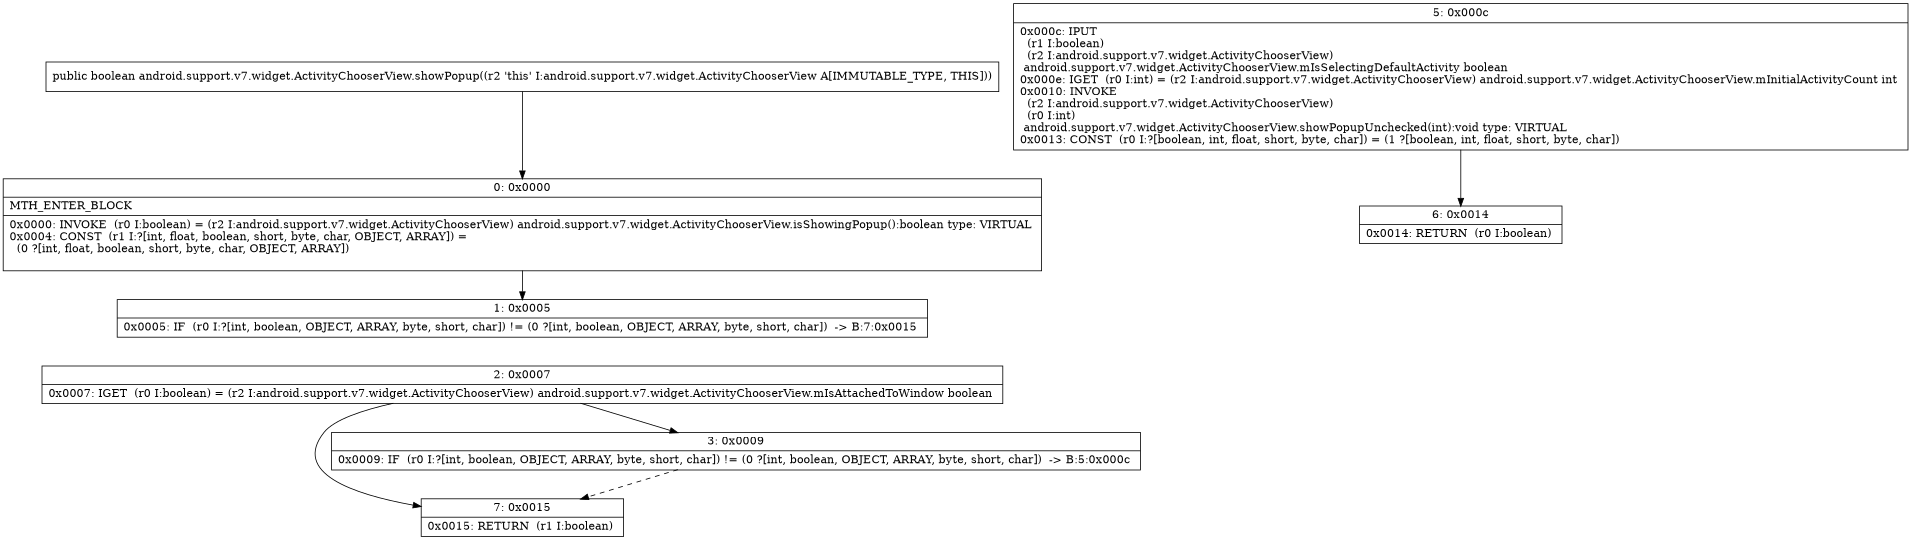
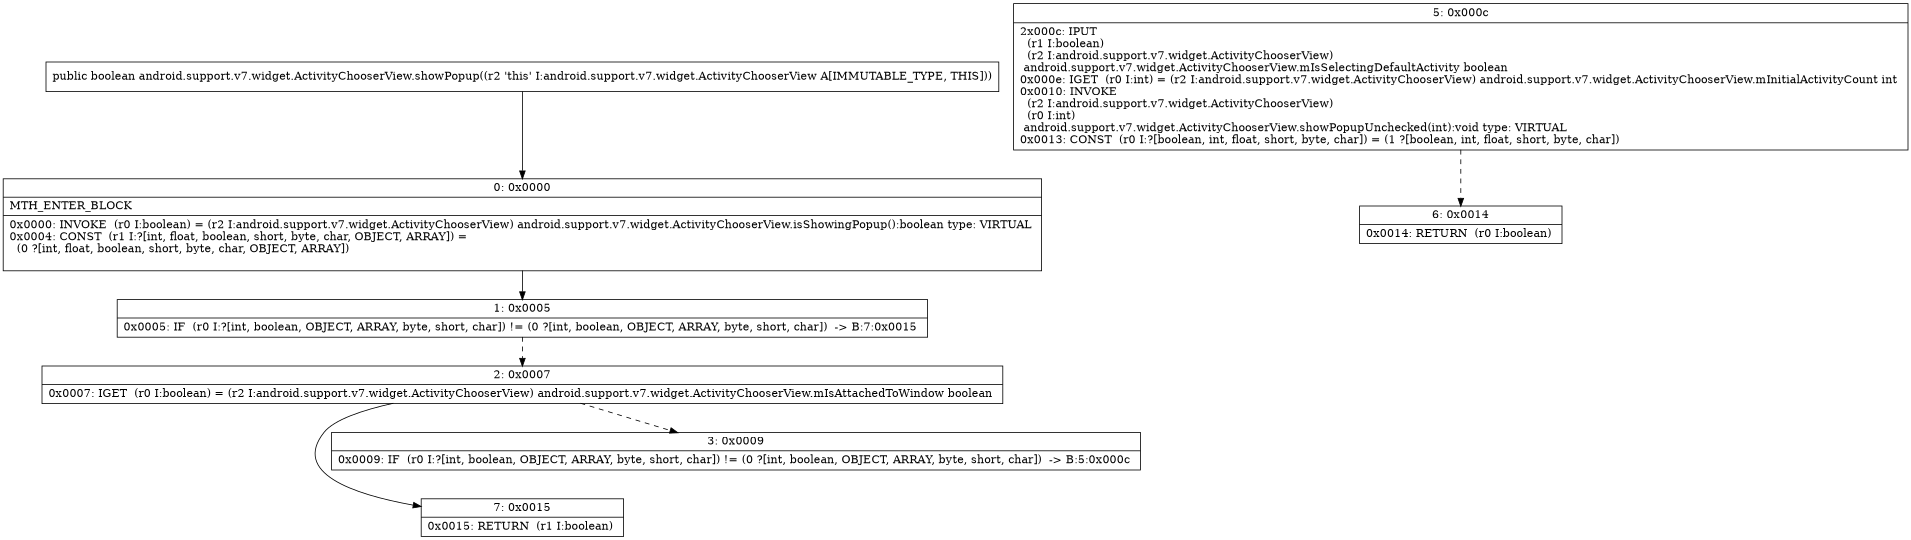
node "5: 0x000c": text "0x000c: IPUT" -> "2x000c: IPUT"
edge "5: 0x000c" -> "6: 0x0014": style solid -> dashed
edge "1: 0x0005" -> "2: 0x0007": added
edge "2: 0x0007" -> "3: 0x0009": style solid -> dashed
edge "3: 0x0009" -> "7: 0x0015": removed
